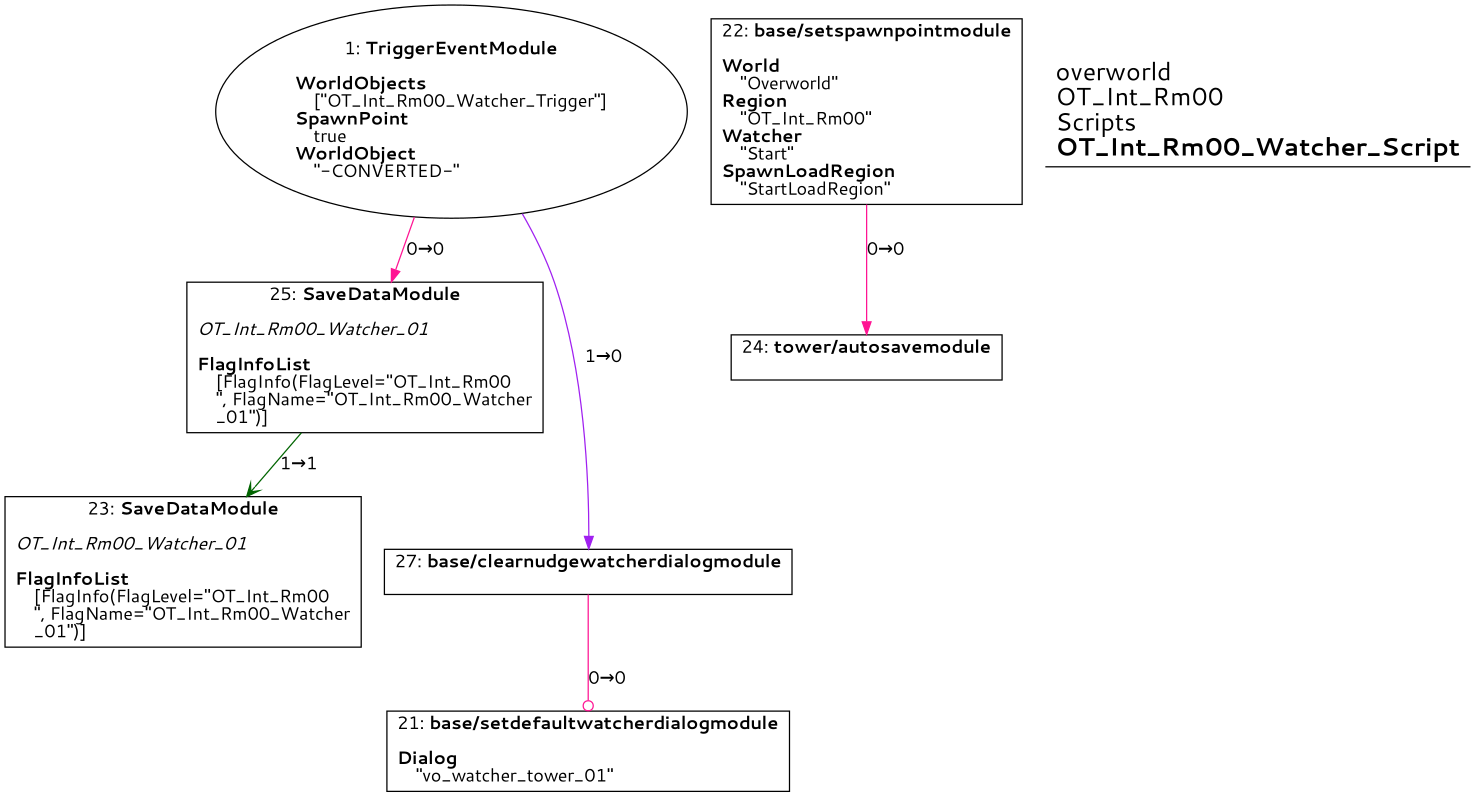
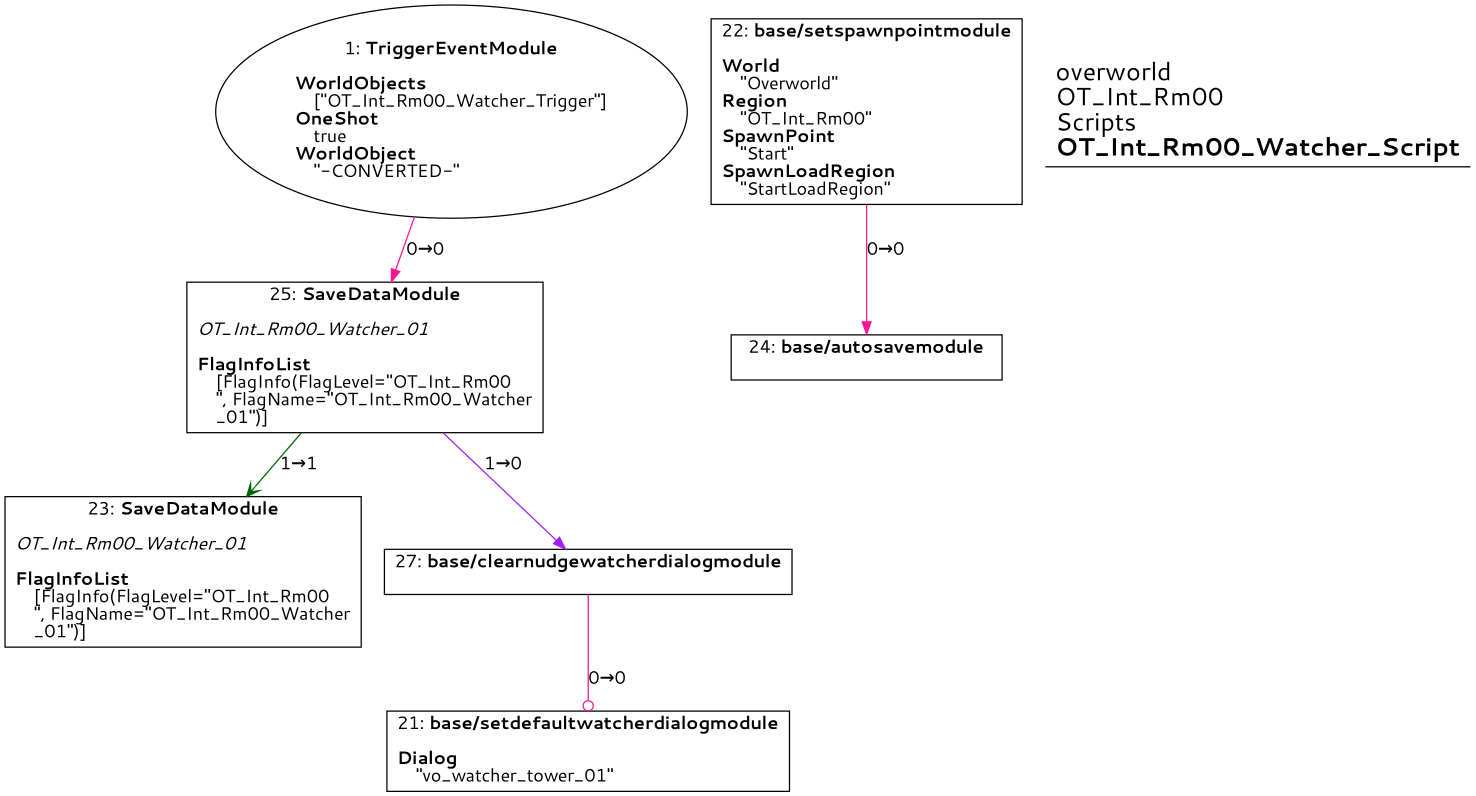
node "1:": text "SpawnPoint" -> "OneShot"
node "22:": text "Watcher" -> "SpawnPoint"
node "24:": text "tower/autosavemodule" -> "base/autosavemodule"
edge "1:" -> "27:": now "25:" -> "27:"
